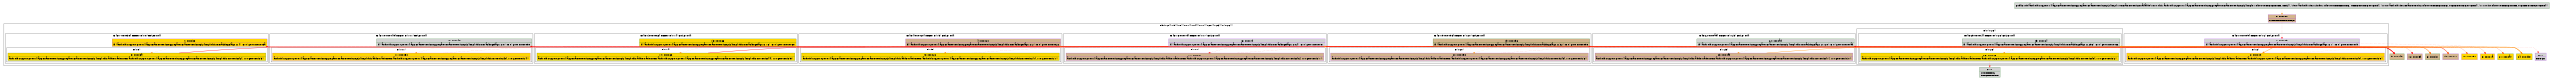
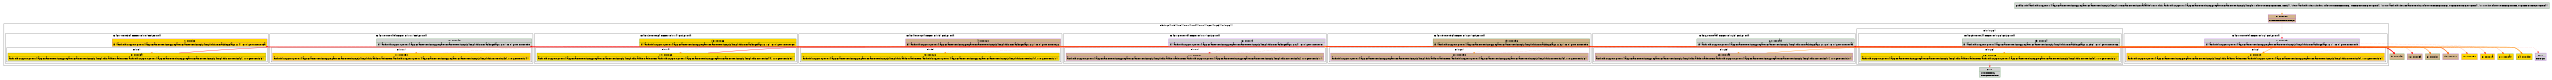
edge "13: 0x0066" -> "15: 0x0077": style dotted -> bold
